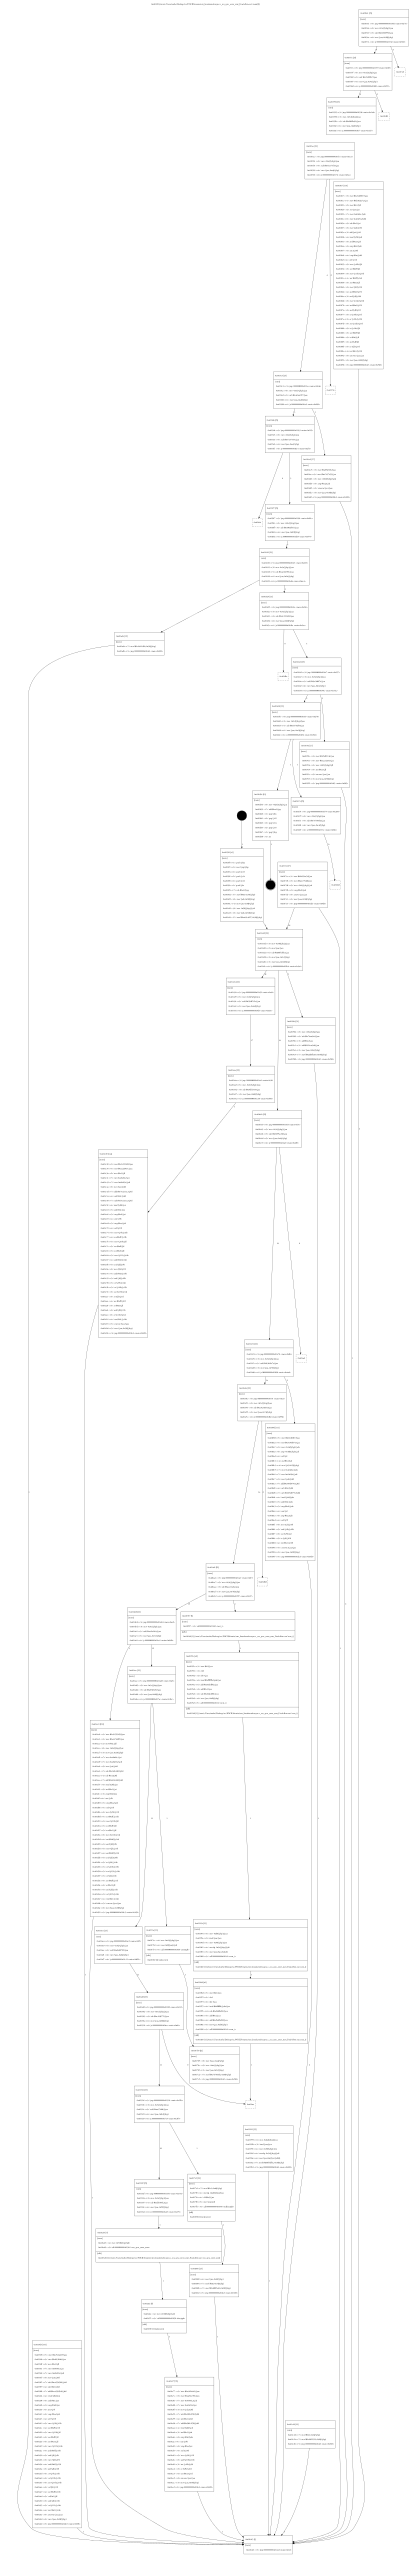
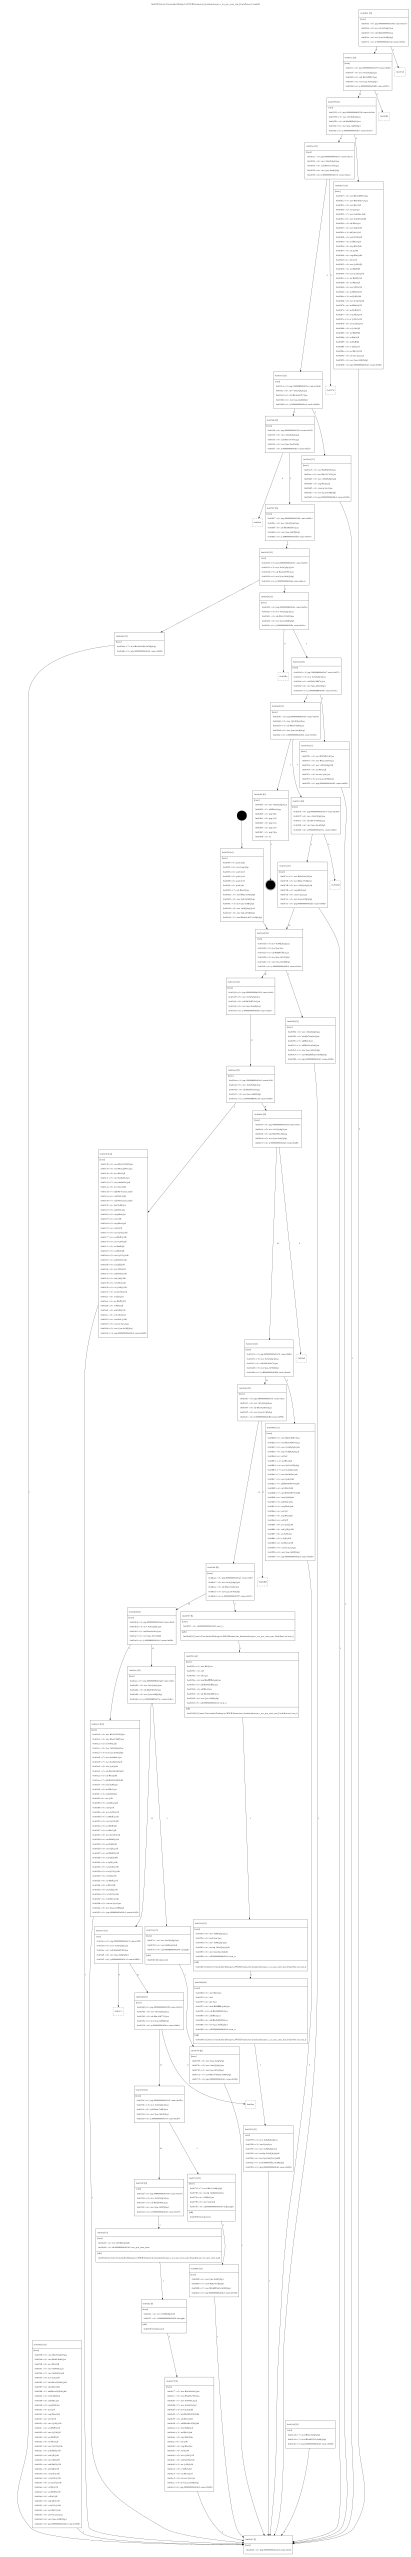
edge "0x401593 [25]" -> "0x4015ac [25]": added, label "6"
edge "0x401593 [25]" -> "0x401817 [134]": added, label "2"
edge "0x401674 [25]" -> "0x4017ce [27]": added, label "1"
edge "0x40141d [23]" -> "0x401460 [22]": now "0x40144a [22]" -> "0x401460 [22]"
node "0x401c11": added
edge "0x40196d [40]" -> "0x401aec": now "0x40196d [40]" -> "0x401995 [33]"
edge "0x4017b9 [21]" -> "0x401dc3 [5]": added, label "1"
